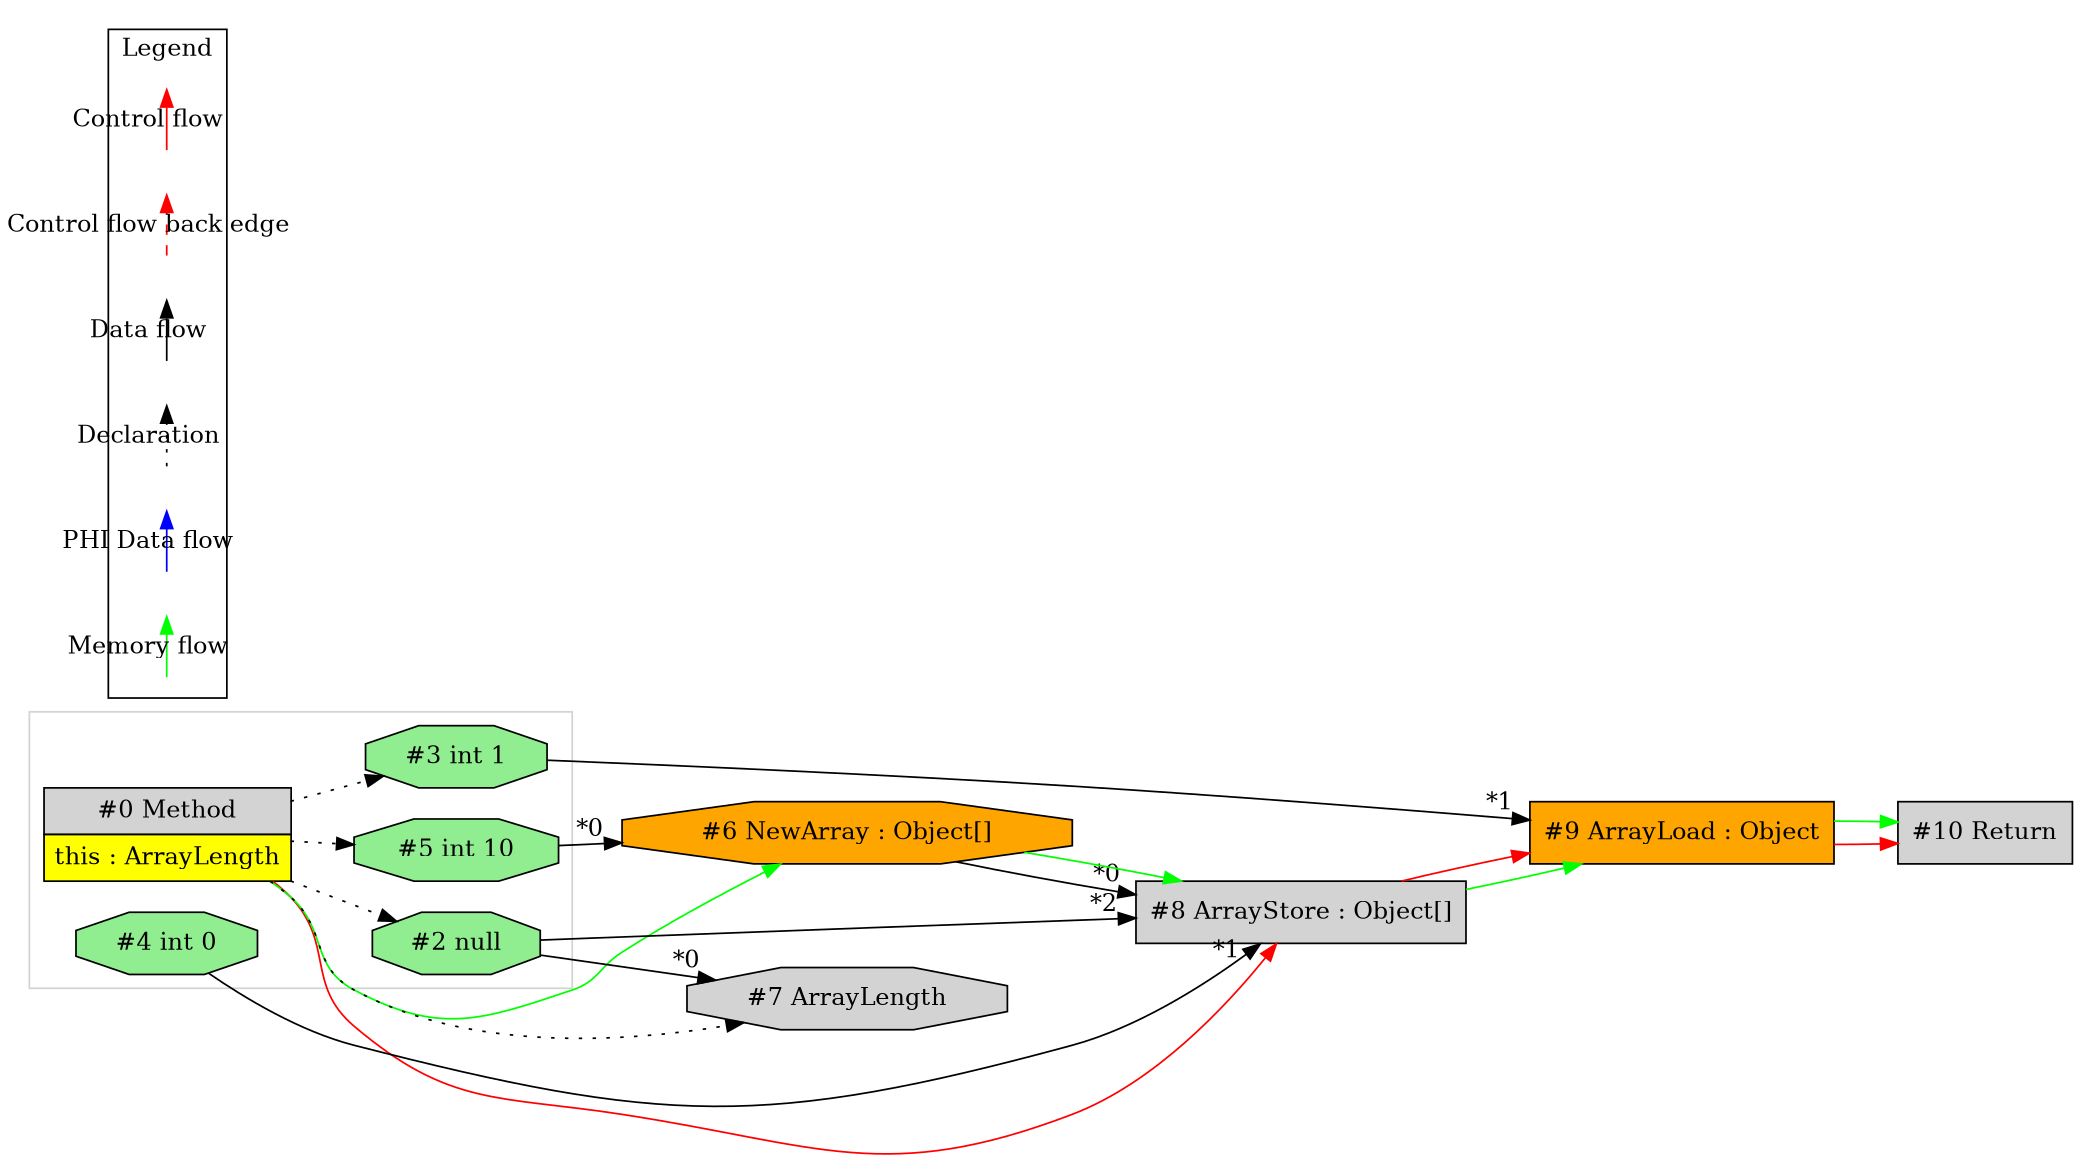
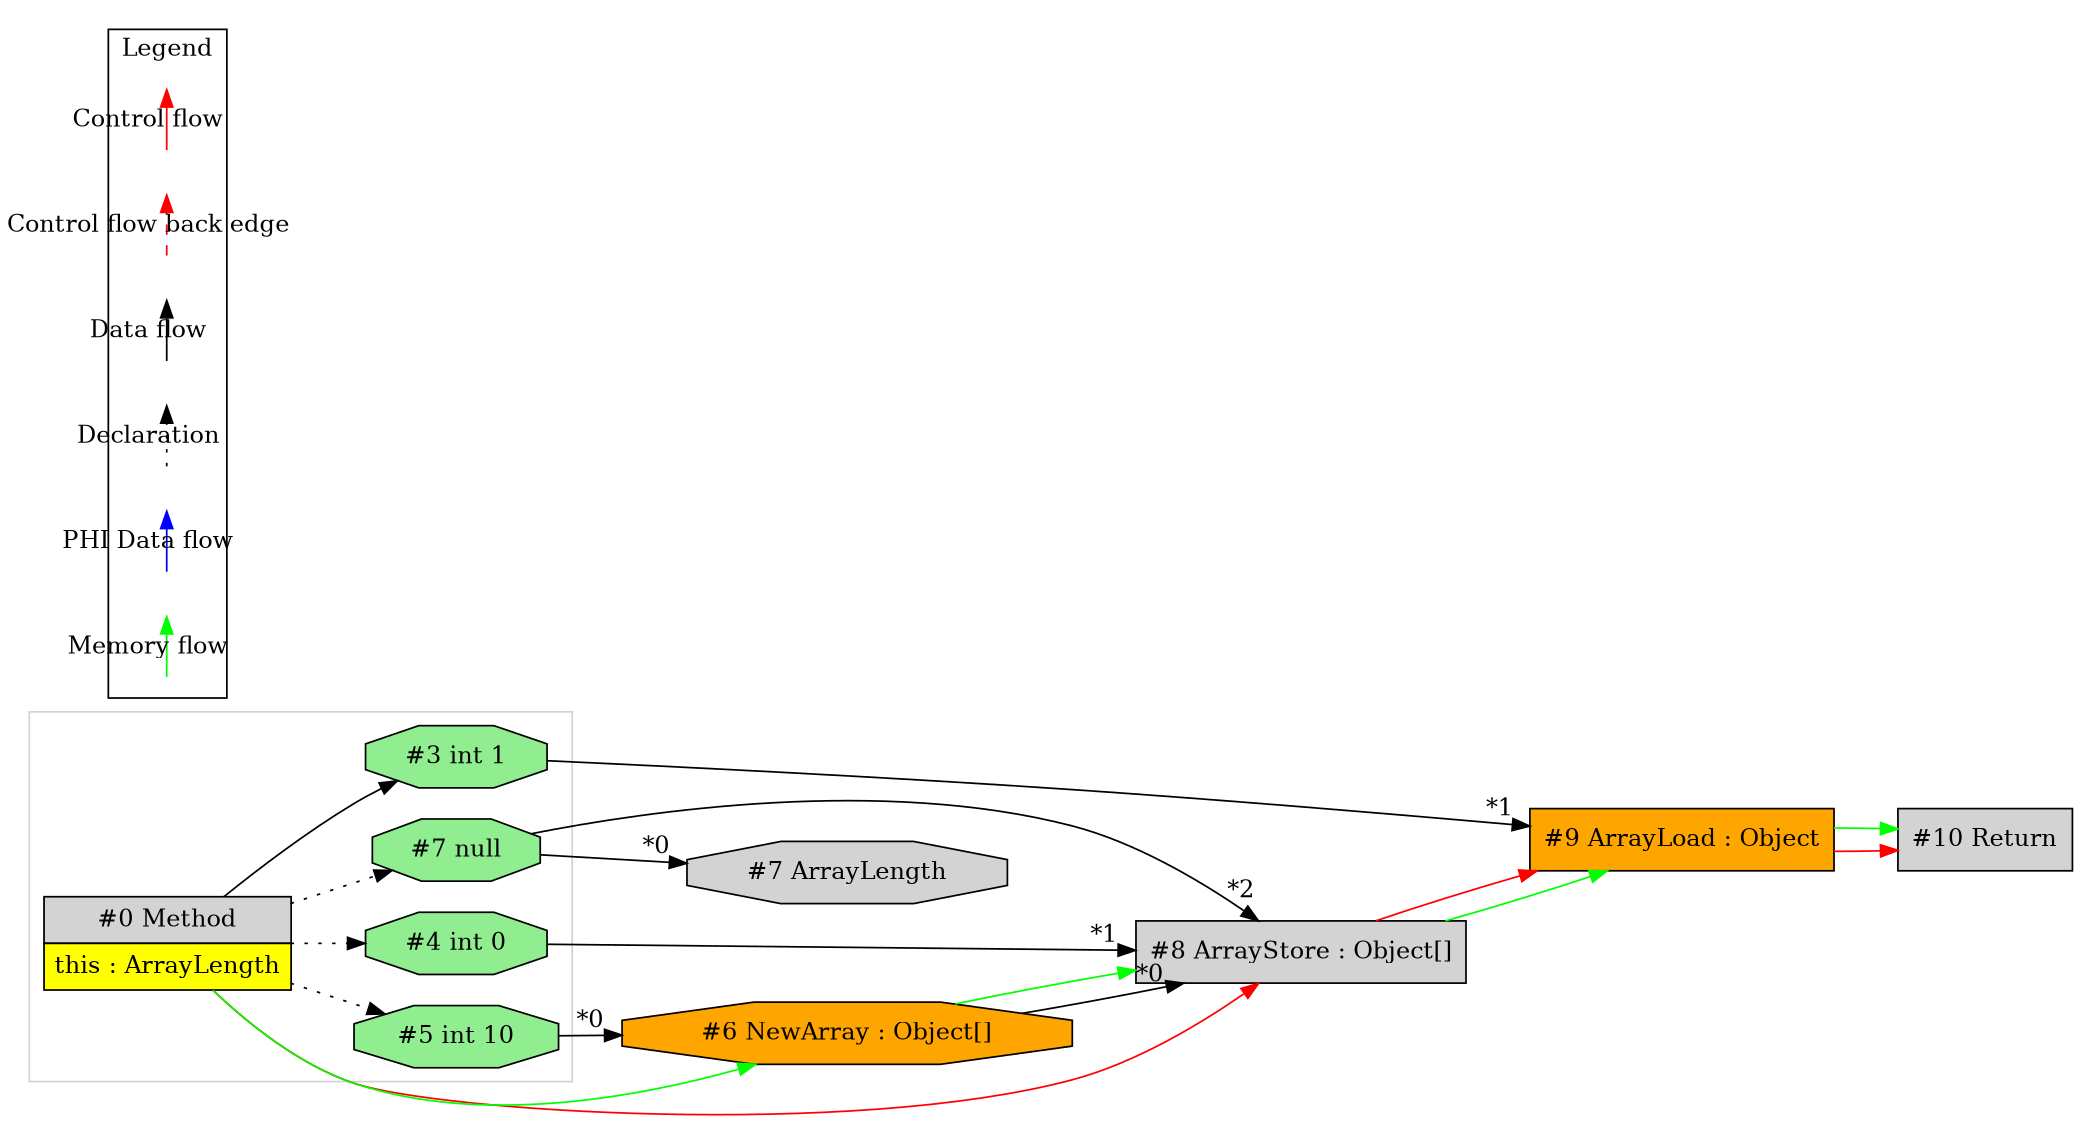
edge "#0 Method" -> "#3 int 1": style dotted -> solid
node "#2 null": label "#2 null" -> "#7 null"
edge "#0 Method" -> "#7 ArrayLength": now "#0 Method" -> "#4 int 0"
